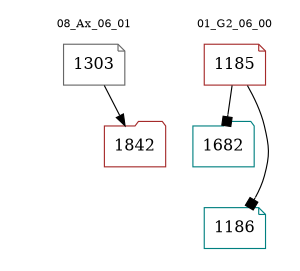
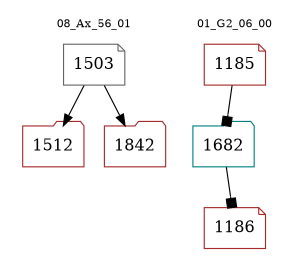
cluster "08_Ax_06_01": label "08_Ax_06_01" -> "08_Ax_56_01"
node "1303": label "1303" -> "1503"
edge "1185" -> "1186": now "1682" -> "1186"
node "1512": added
node "1186": color teal -> brown
